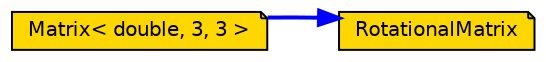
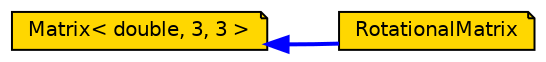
edge "Matrix< double, 3, 3 >" -> "RotationalMatrix": reversed
